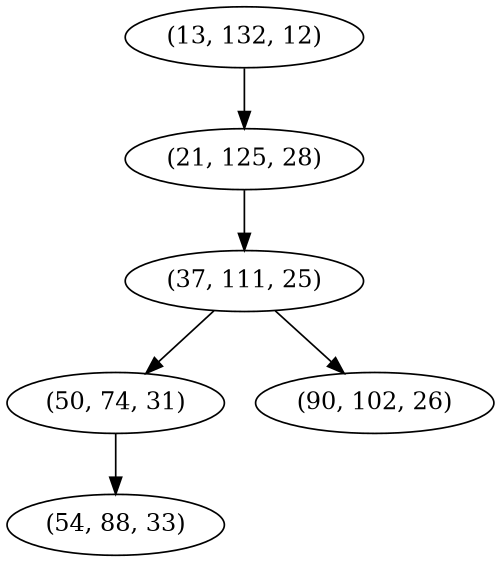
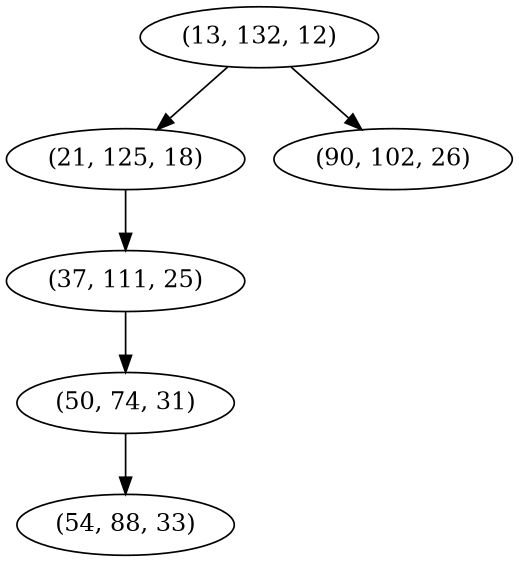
node "(21, 125, 28)": label "(21, 125, 28)" -> "(21, 125, 18)"
edge "(37, 111, 25)" -> "(90, 102, 26)": now "(13, 132, 12)" -> "(90, 102, 26)"
